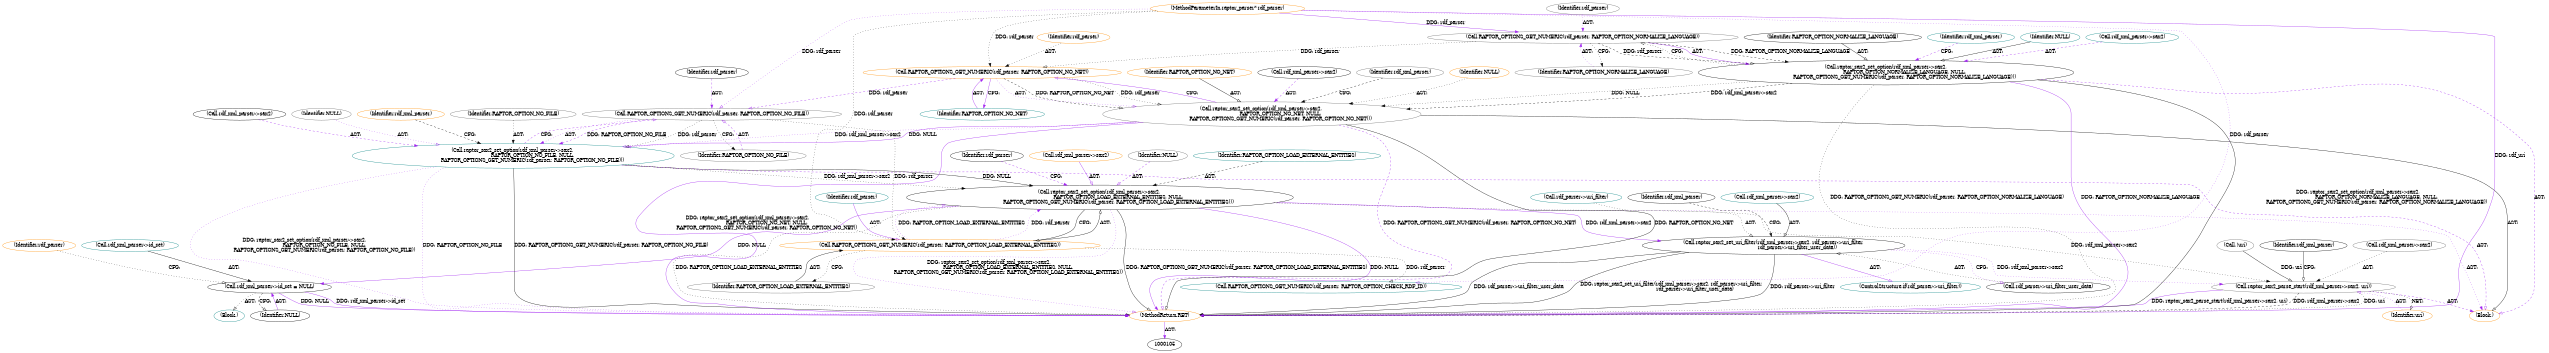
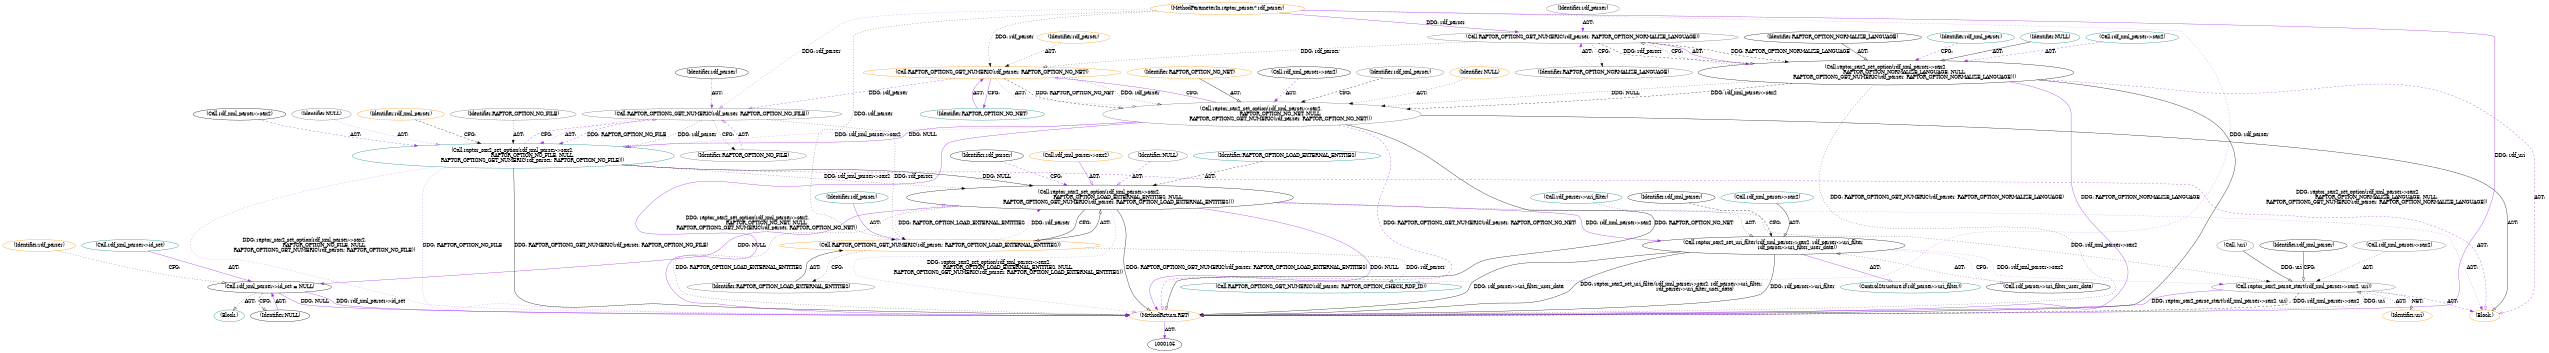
edge "(Call,rdf_xml_parser->id_set)" -> "(Call,rdf_xml_parser->id_set = NULL)": color black -> purple
edge "(Identifier,uri)" -> "(Call,raptor_sax2_parse_start(rdf_xml_parser->sax2, uri))": color purple -> black
